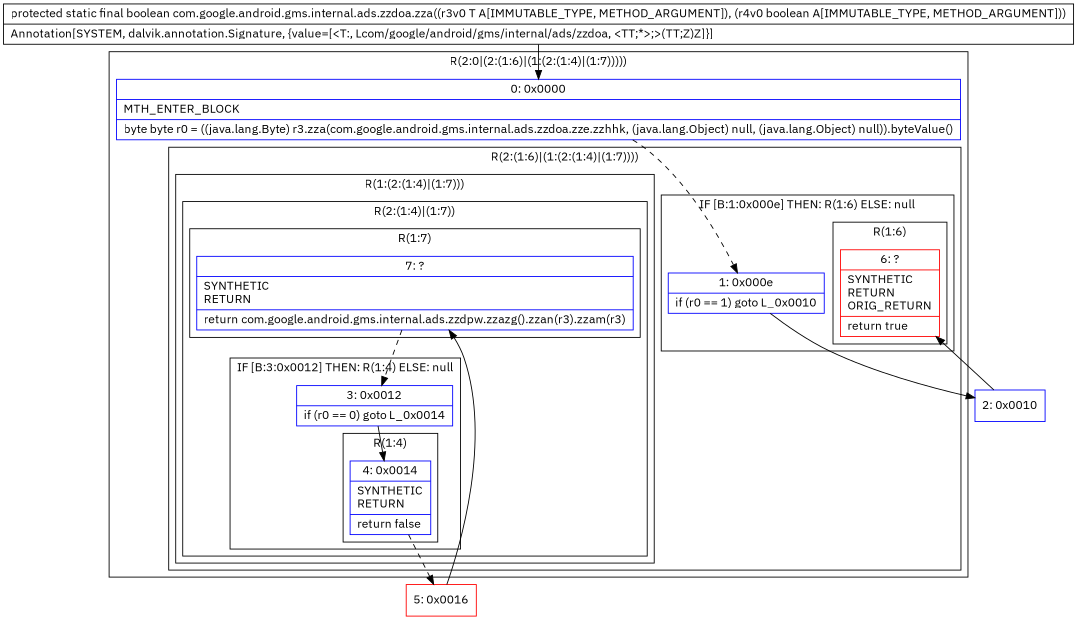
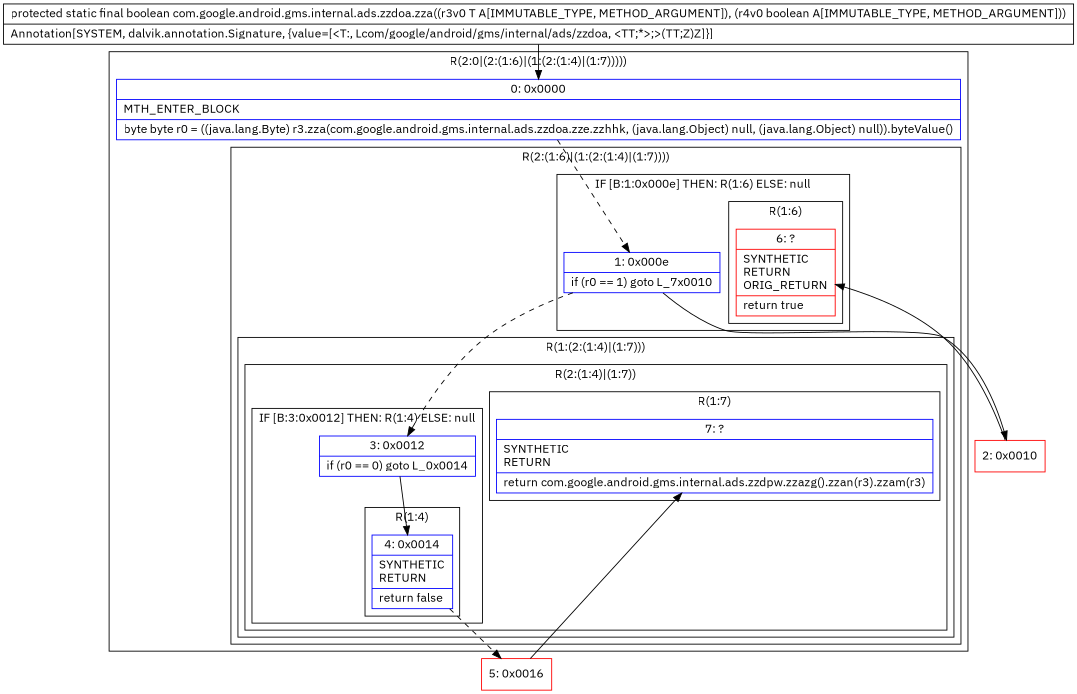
node "1: 0x000e": text "if (r0 == 1) goto L_0x0010" -> "if (r0 == 1) goto L_7x0010"
edge "7: ?" -> "3: 0x0012": now "1: 0x000e" -> "3: 0x0012"
node "2: 0x0010": color blue -> red
